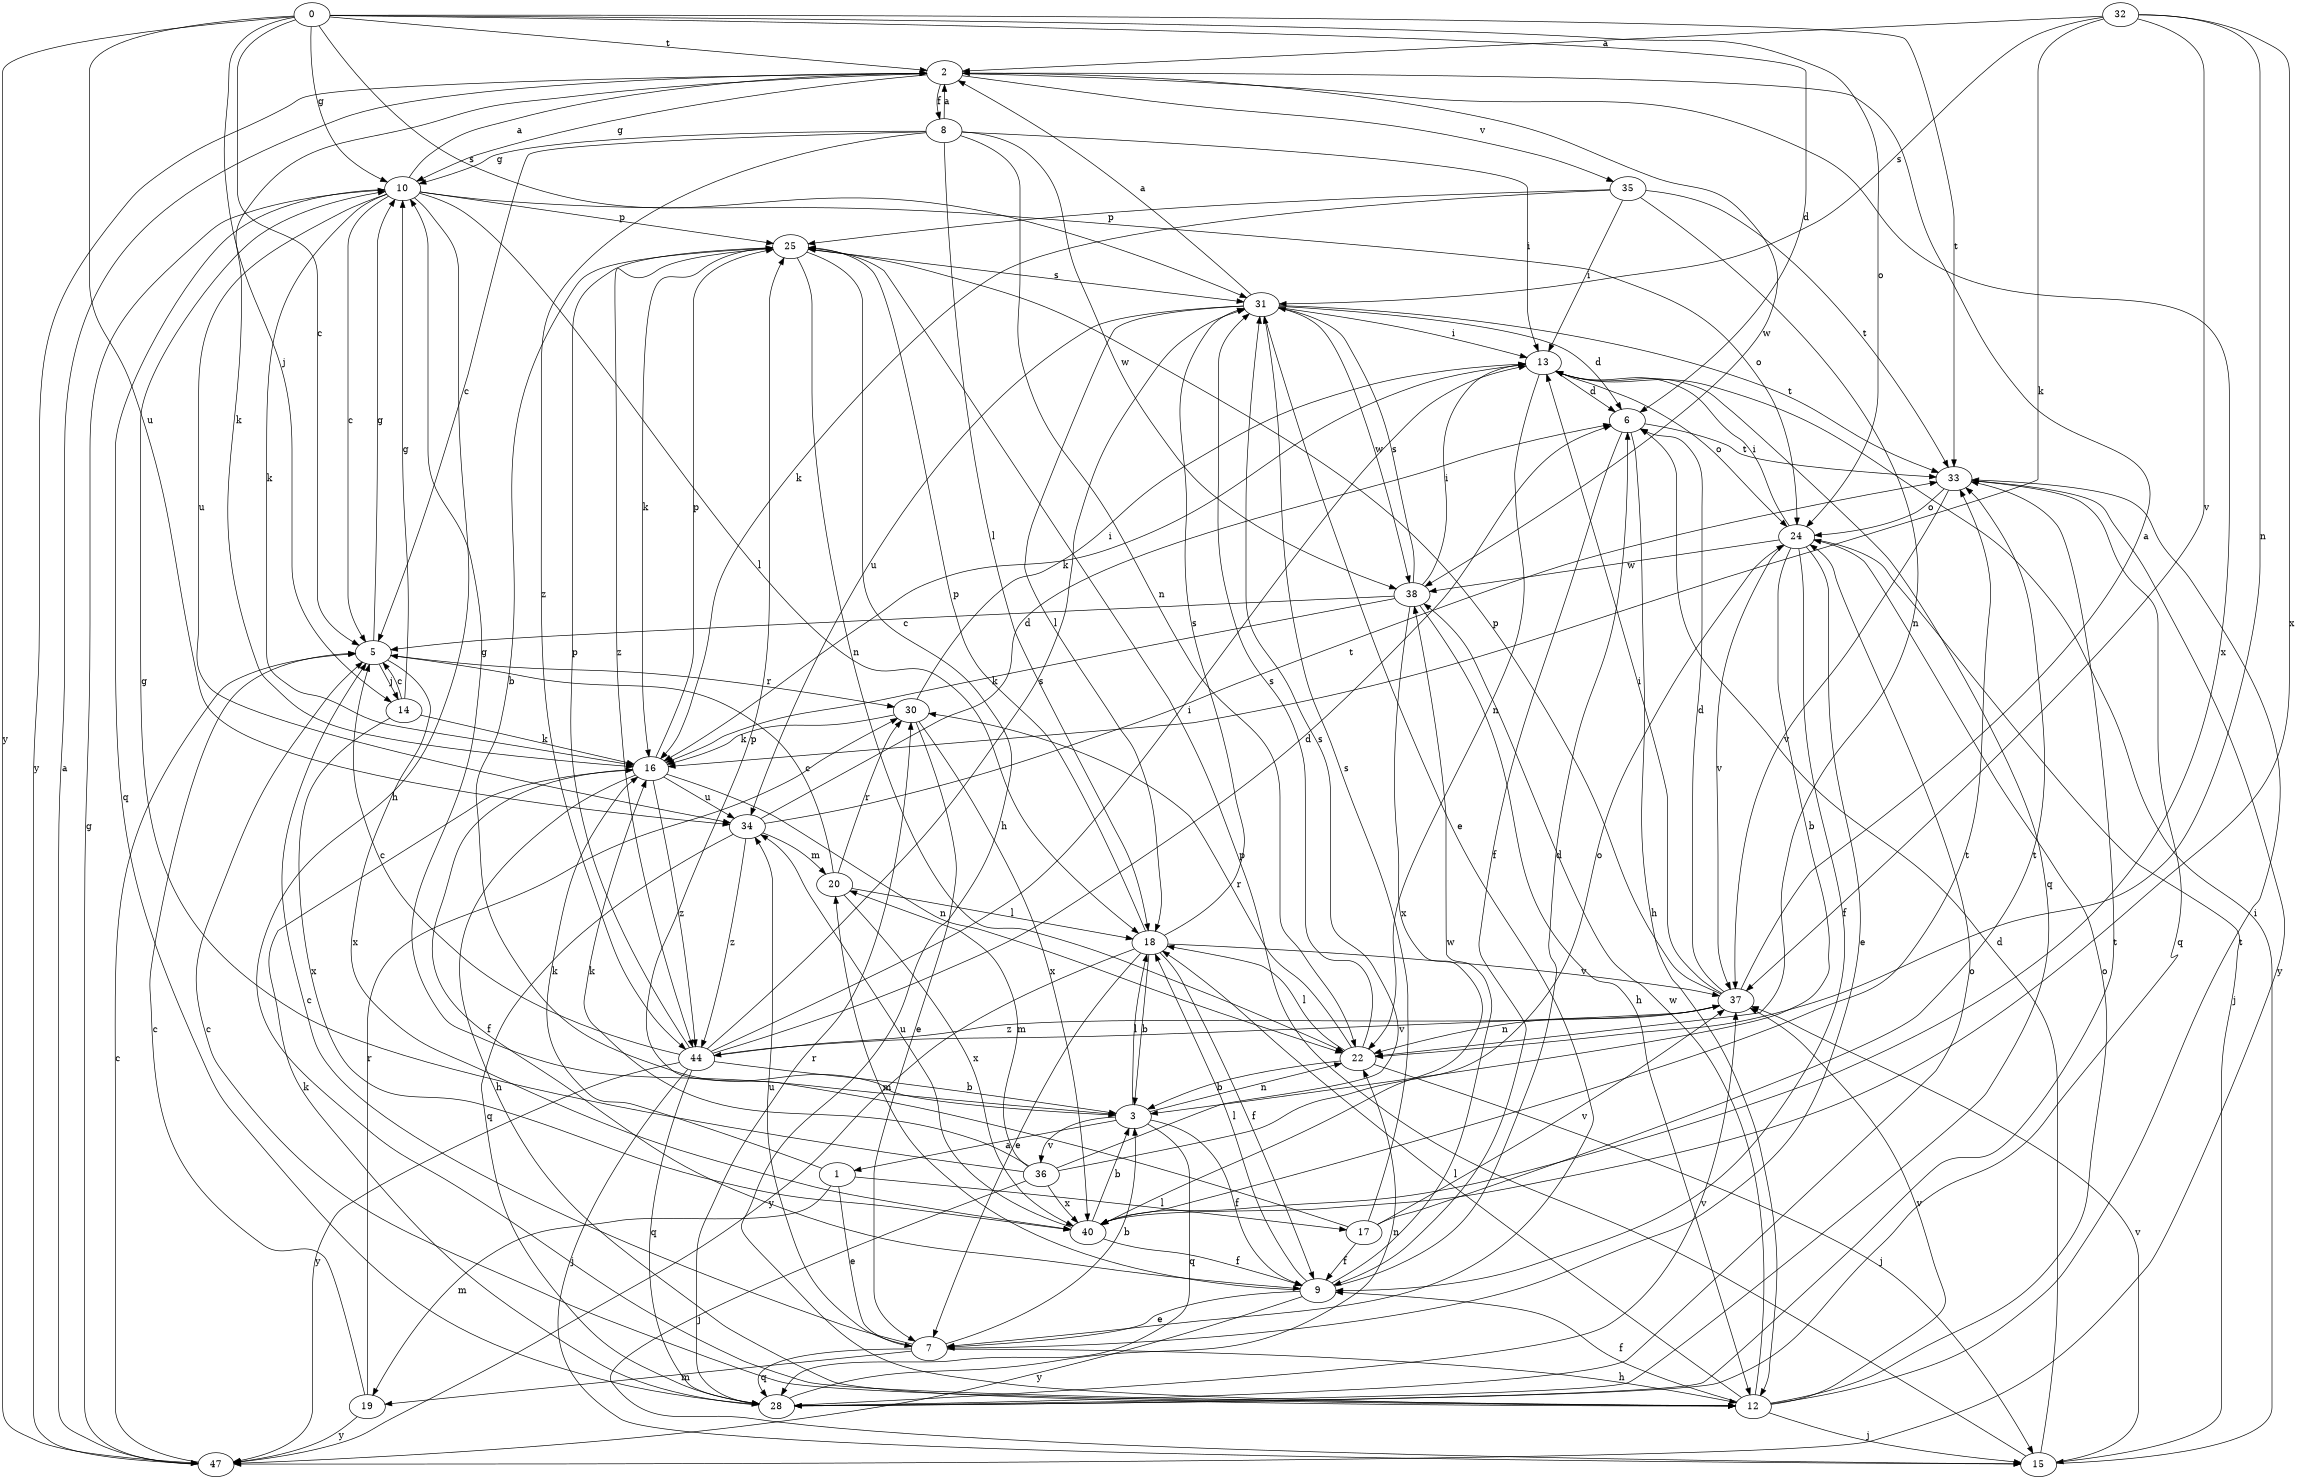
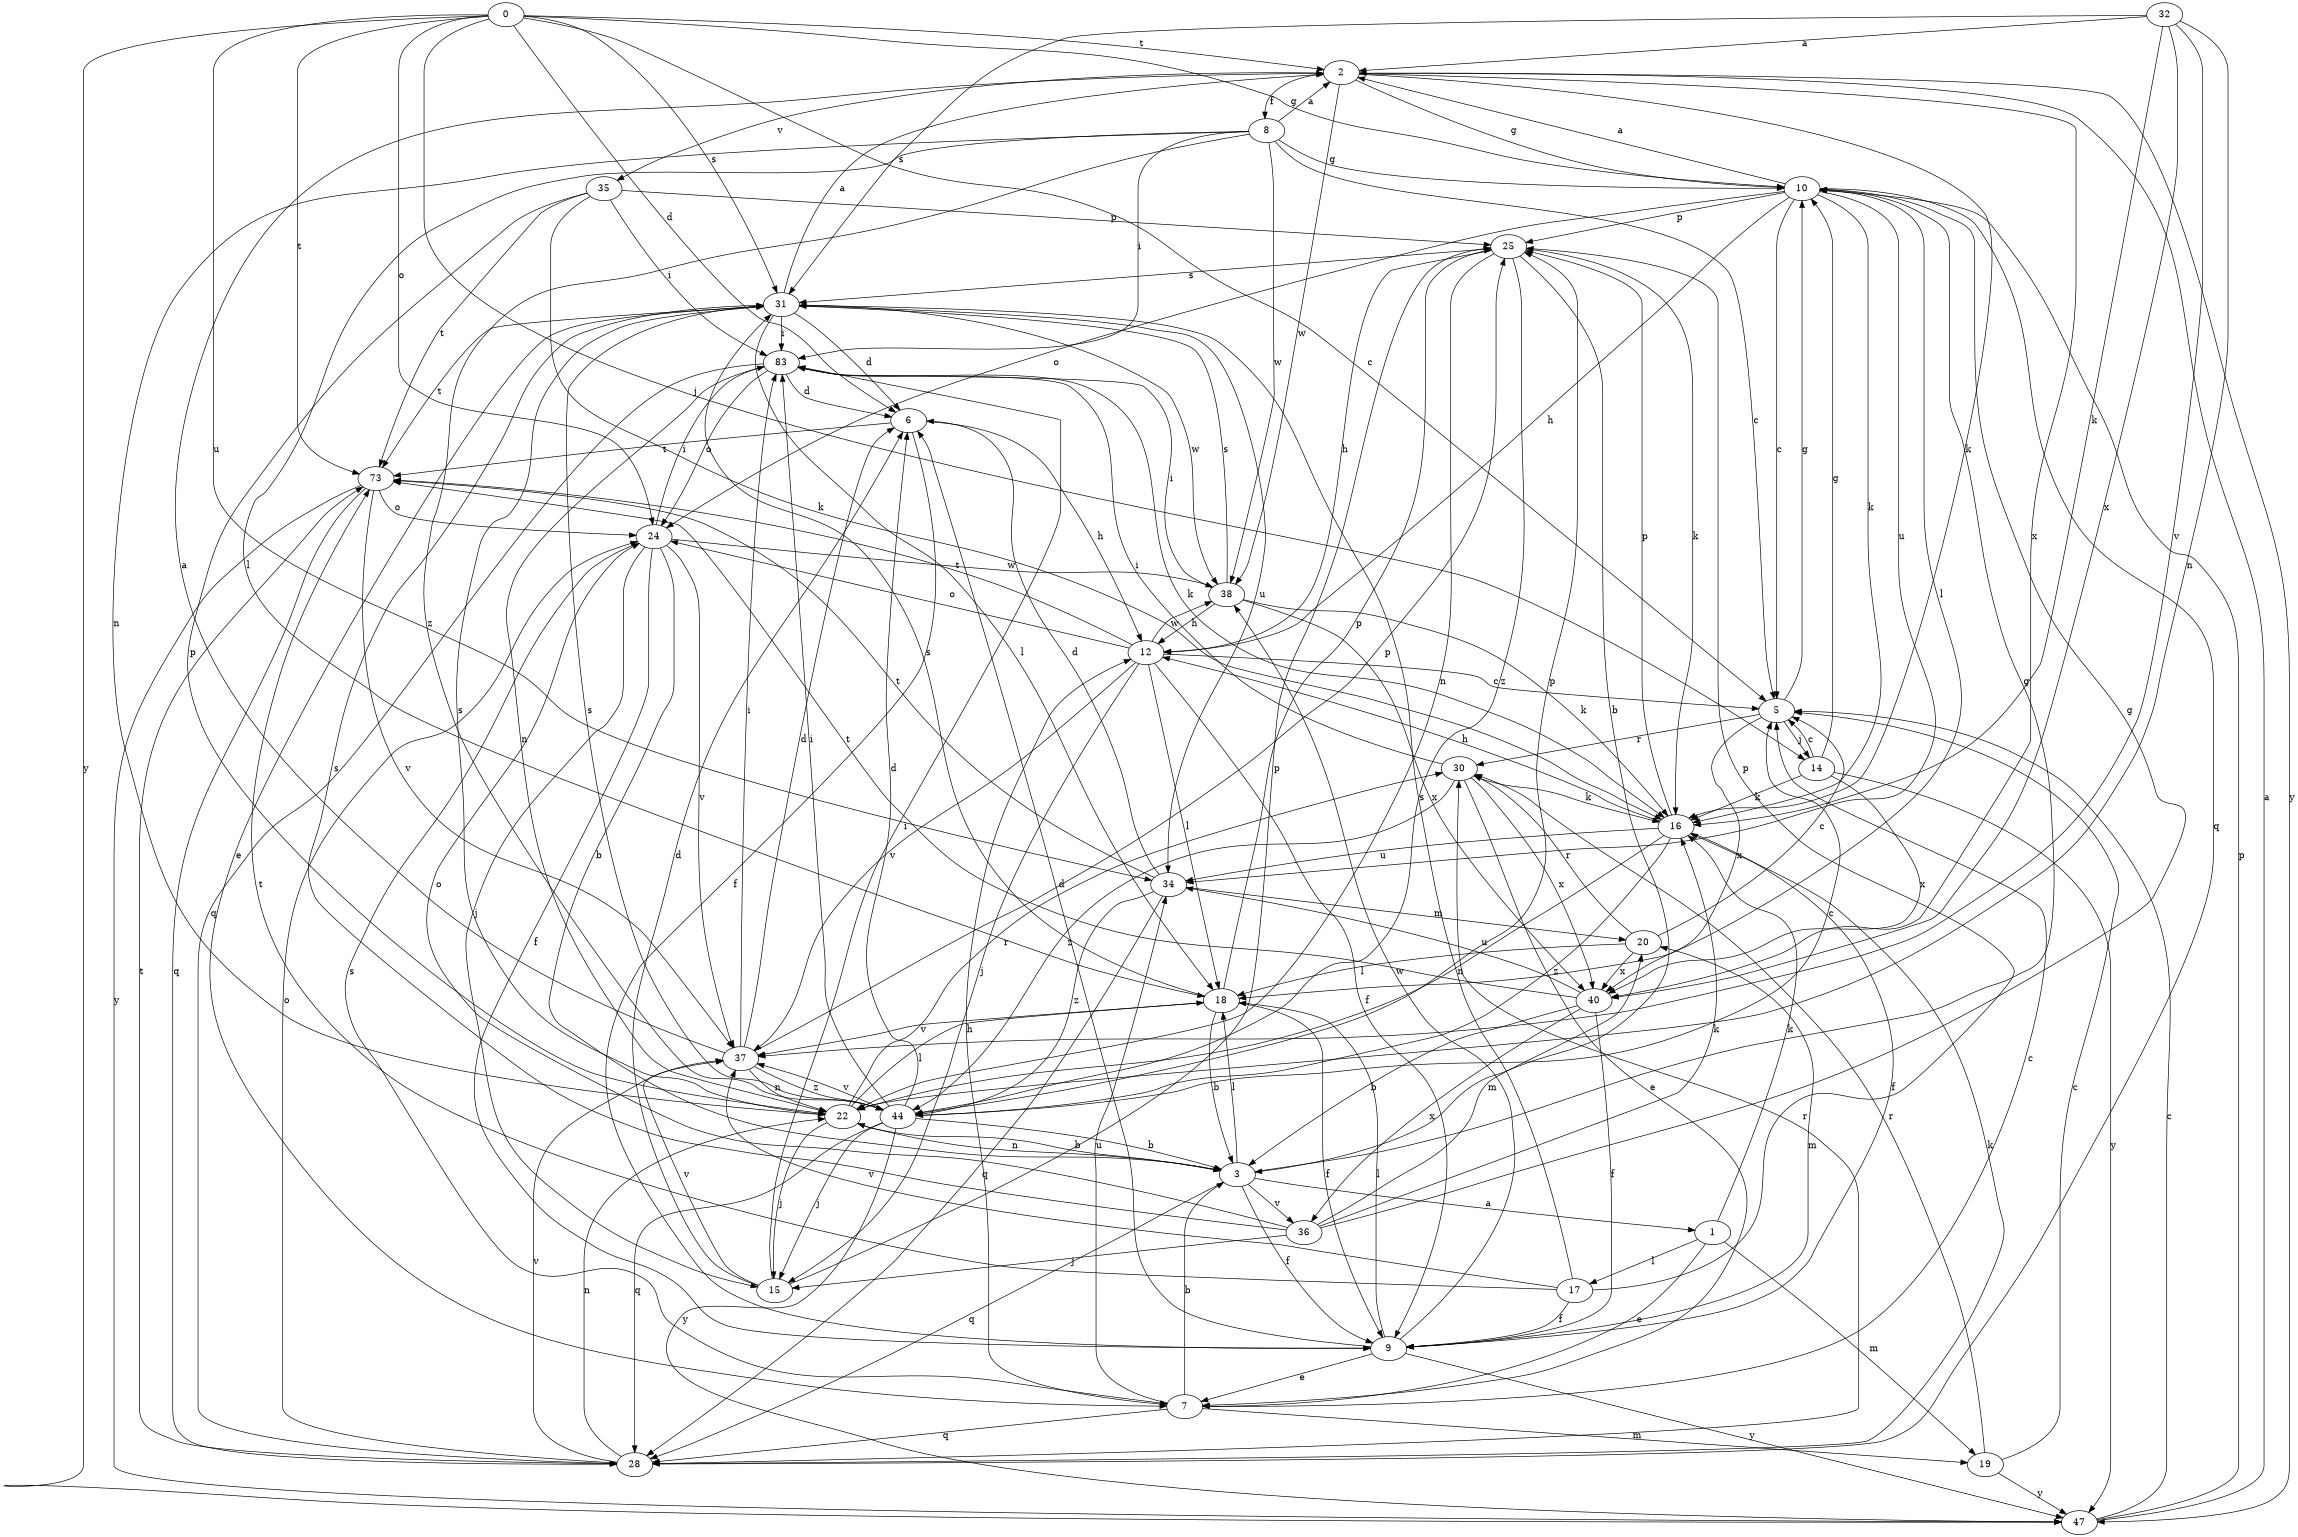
node "13": label "13" -> "83"
node "33": label "33" -> "73"
edge "38" -> "5": removed, label "c"
edge "35" -> "22": label "n" -> "p"
edge "47" -> "10": label "g" -> "p"
edge "30" -> "44": added, label "z"
edge "24" -> "7": label "e" -> "s"
edge "18" -> "7": removed, label "e"
edge "36" -> "40": reversed
edge "18" -> "47": now "14" -> "47"
